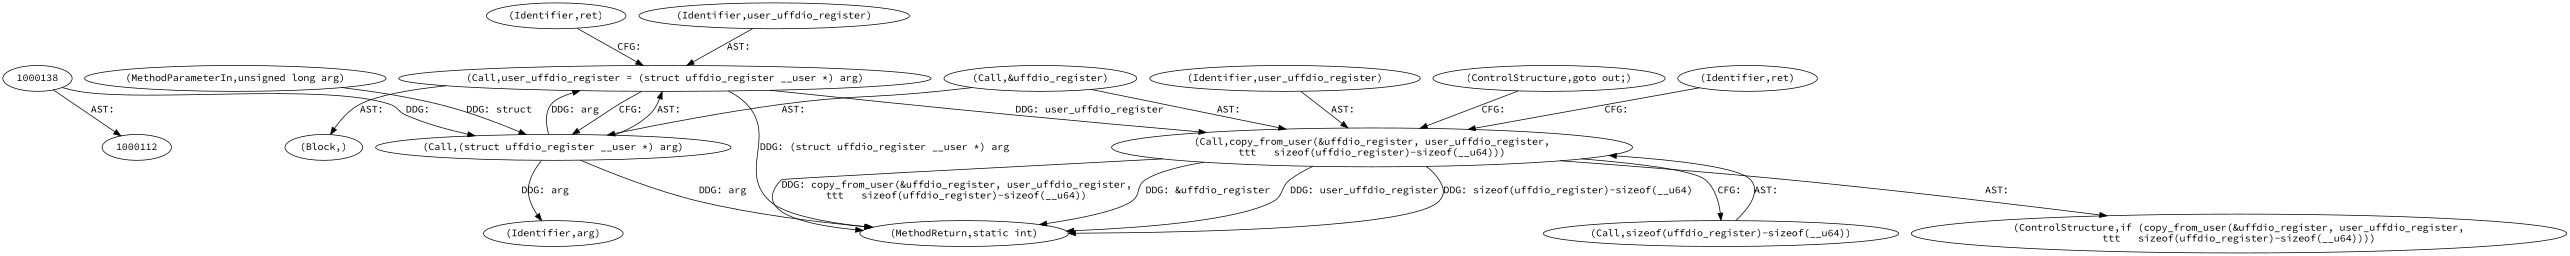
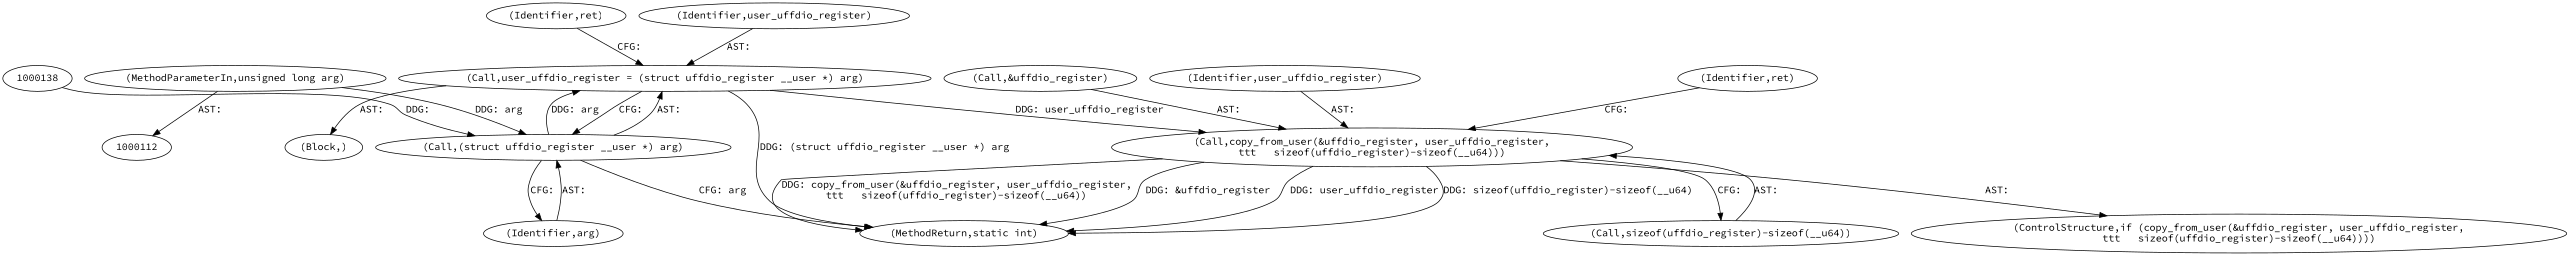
node "(ControlStructure,goto out;)": removed
edge "(Call,&uffdio_register)" -> "(Call,(struct uffdio_register __user *) arg)": now "(Identifier,arg)" -> "(Call,(struct uffdio_register __user *) arg)"
edge "(MethodParameterIn,unsigned long arg)" -> "(Call,(struct uffdio_register __user *) arg)": label "DDG: struct" -> "DDG: arg"
edge "1000138" -> "1000112": now "(MethodParameterIn,unsigned long arg)" -> "1000112"
edge "(Call,(struct uffdio_register __user *) arg)" -> "(Identifier,arg)": label "DDG: arg" -> "CFG: "
edge "(Call,(struct uffdio_register __user *) arg)" -> "(MethodReturn,static int)": label "DDG: arg" -> "CFG: arg"
